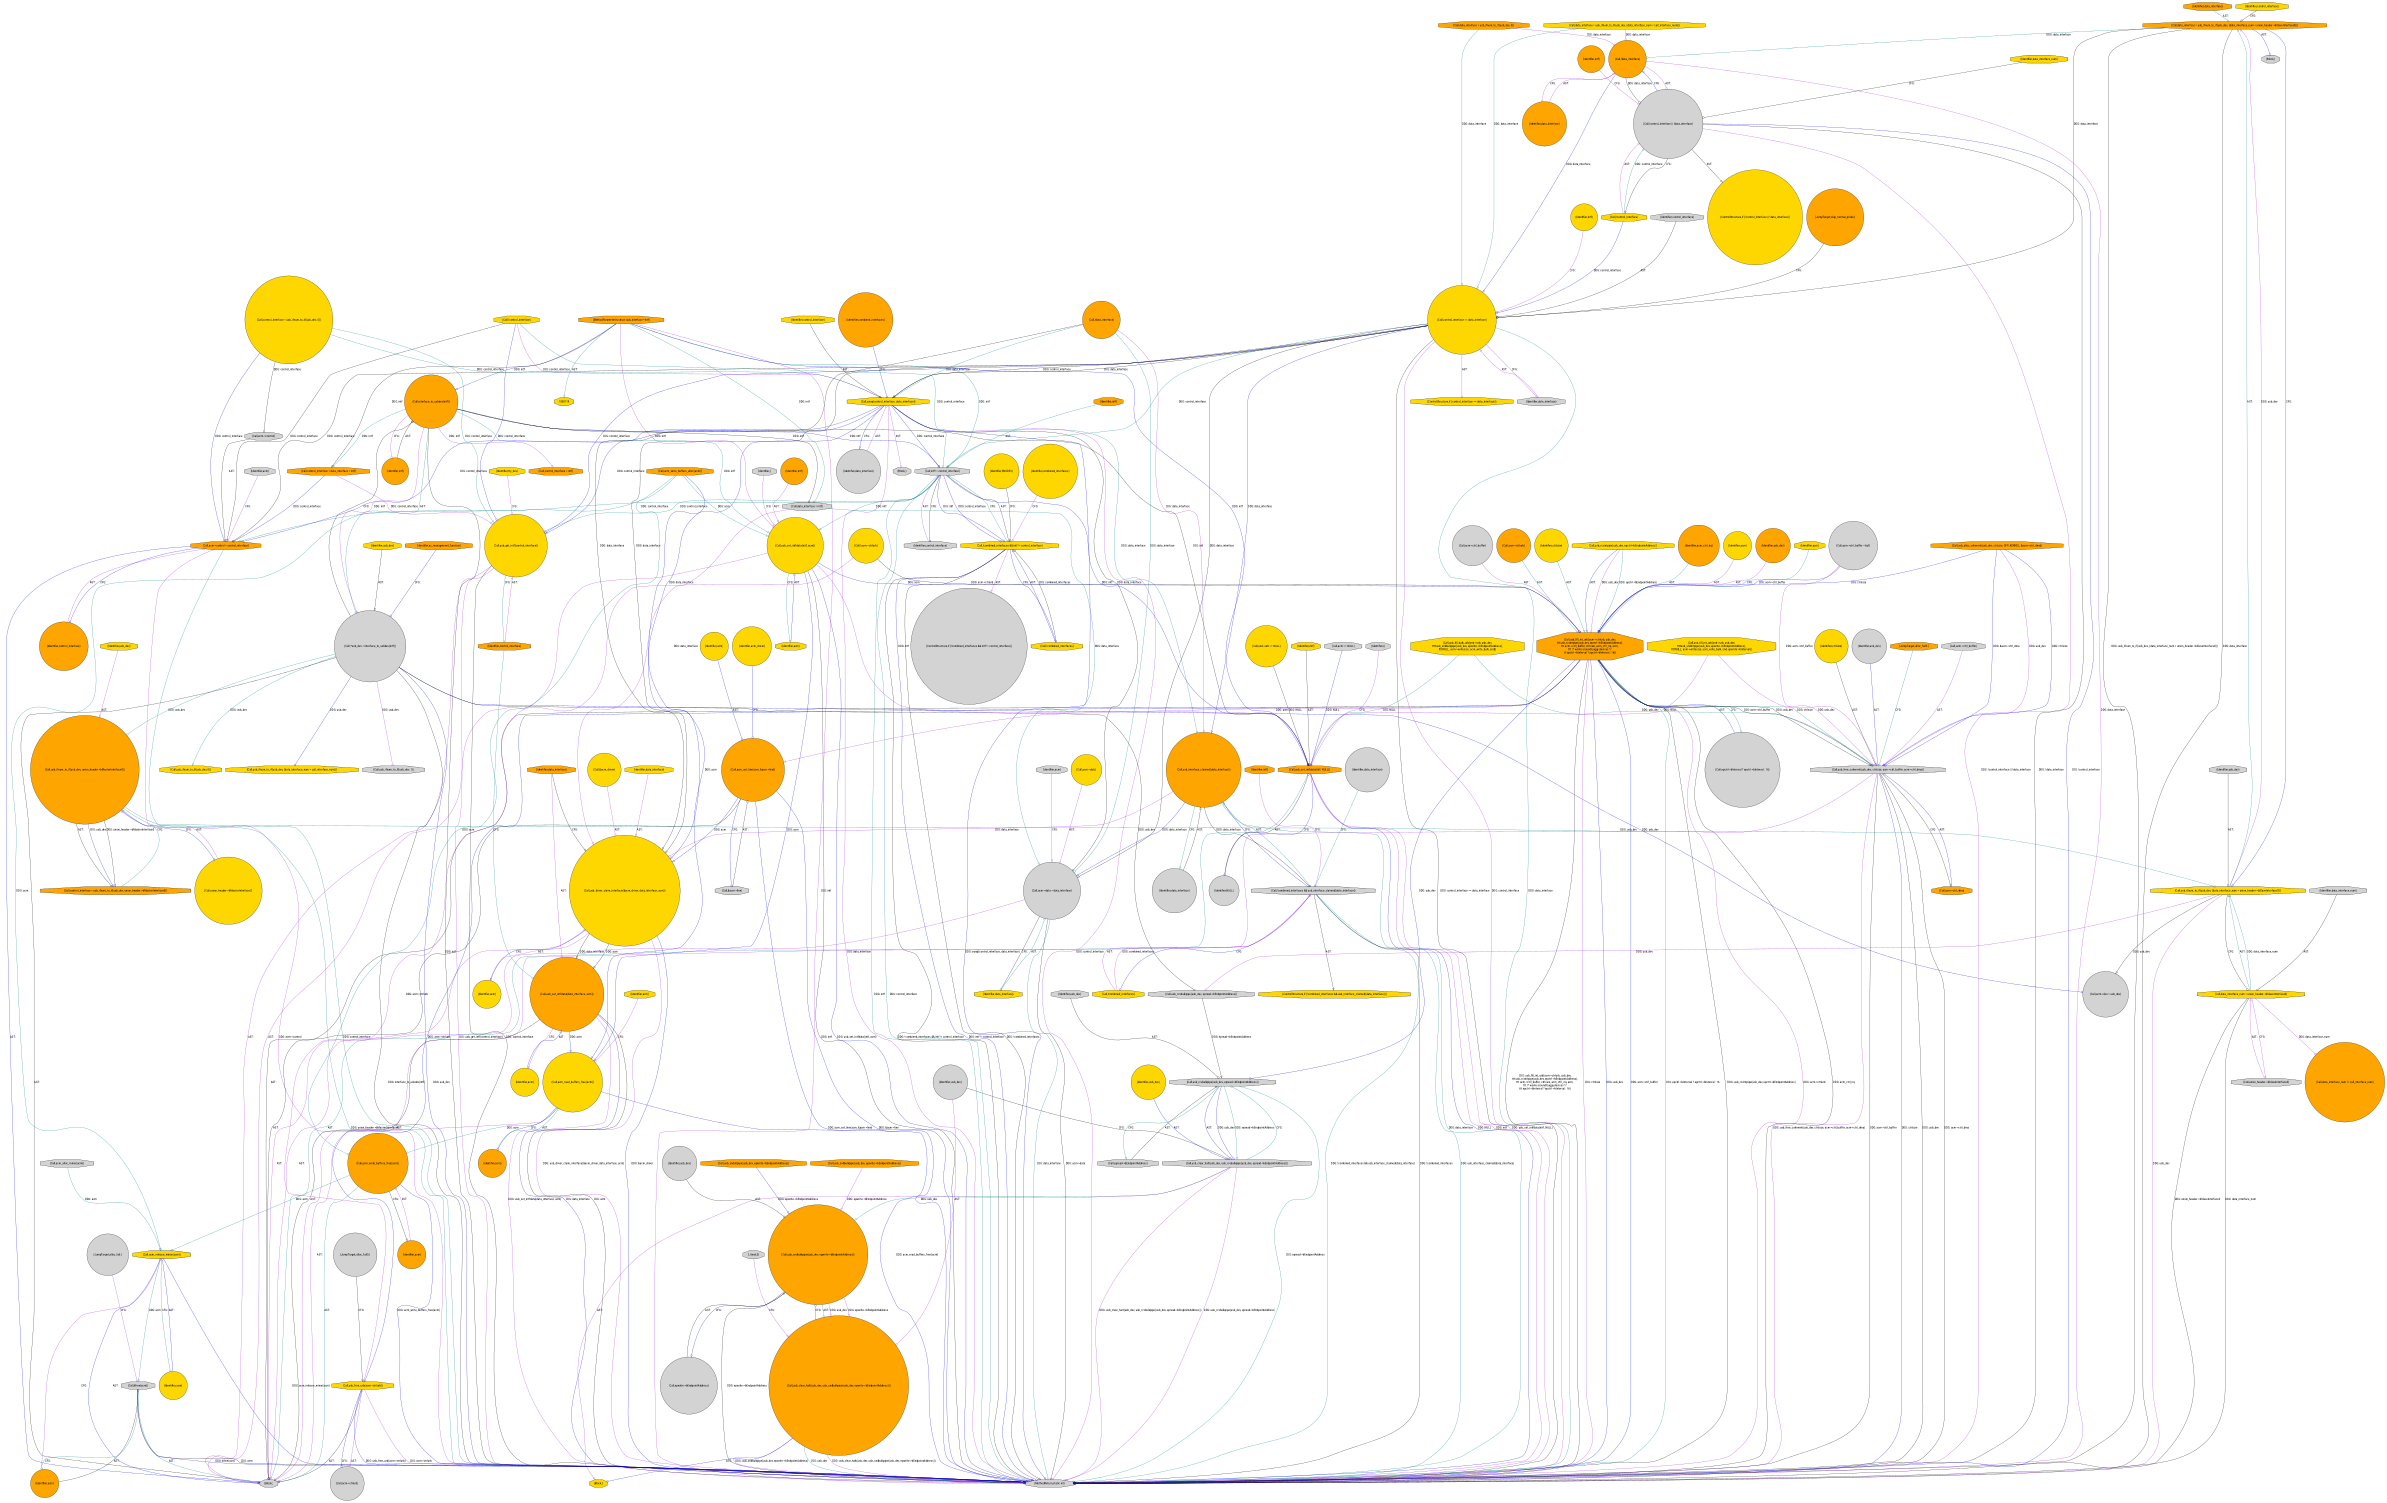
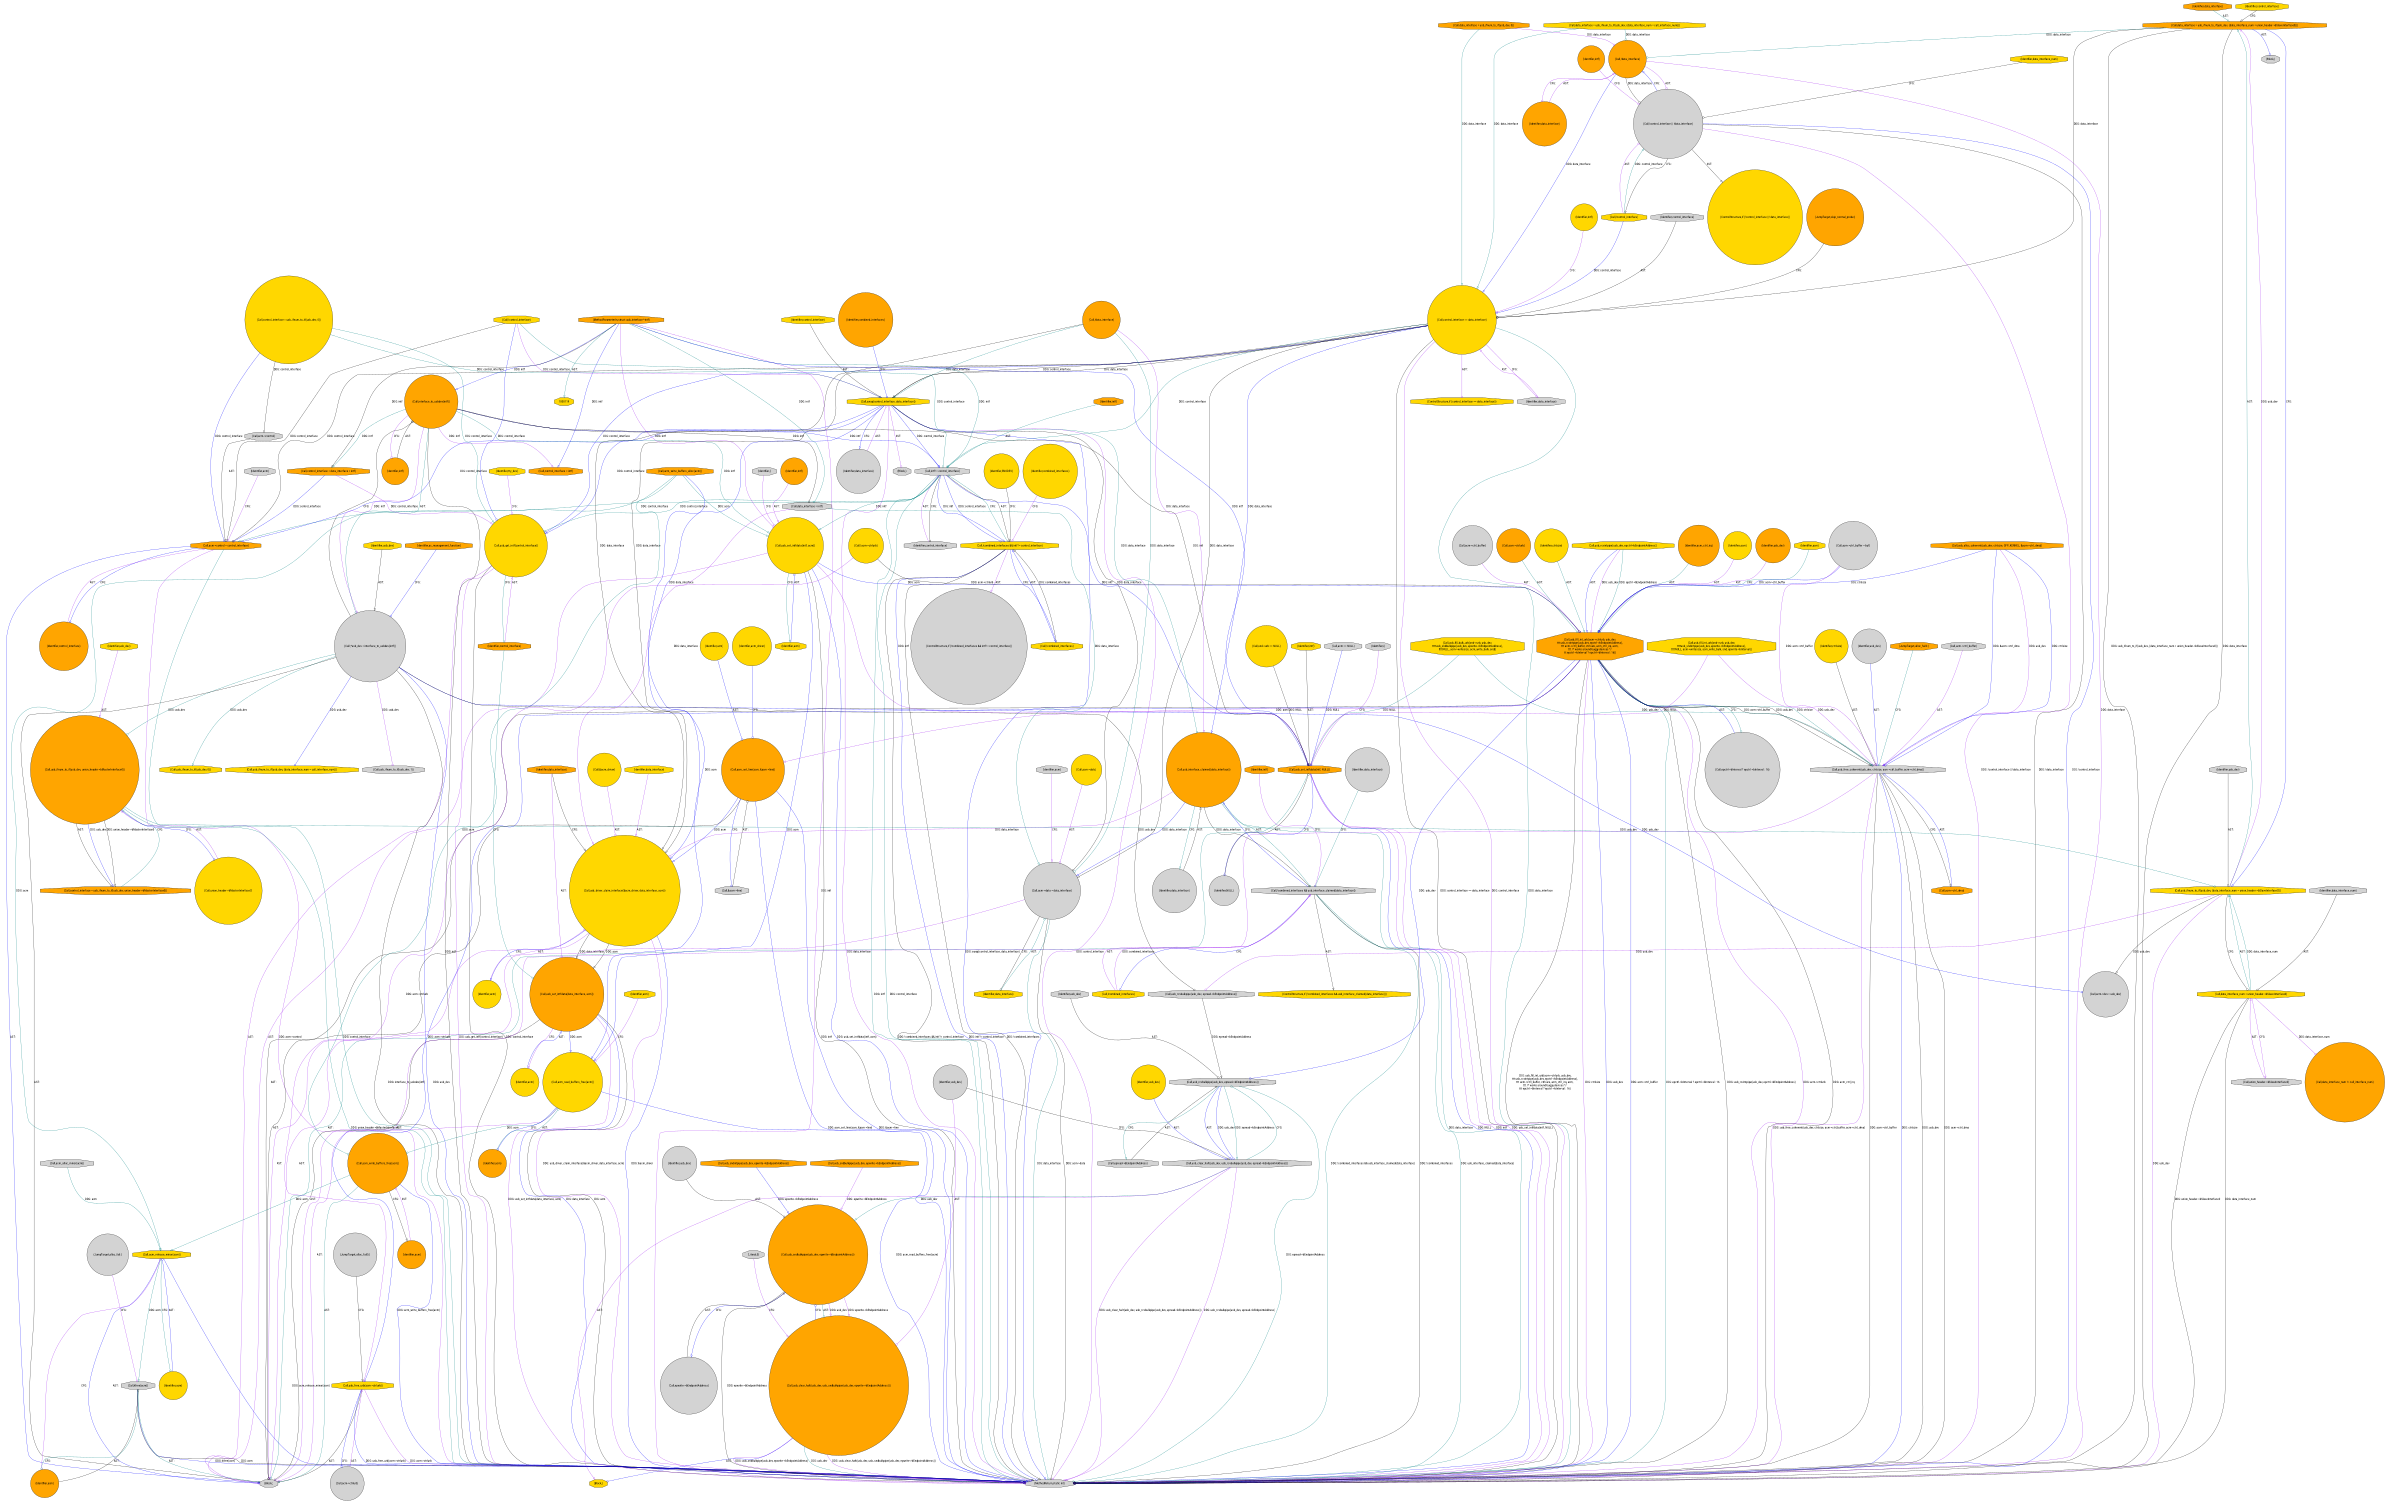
edge "(MethodParameterIn,struct usb_interface *intf)" -> "(Call,control_interface = intf)": added, label "DDG: intf"
